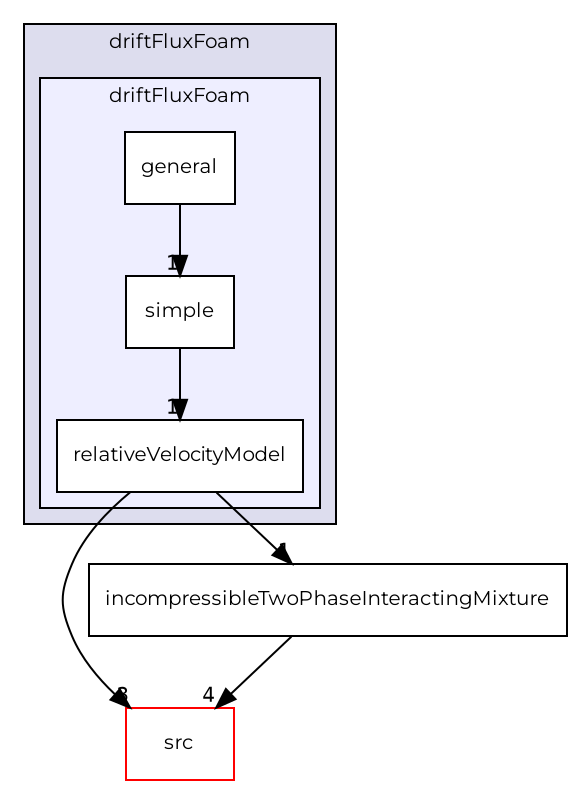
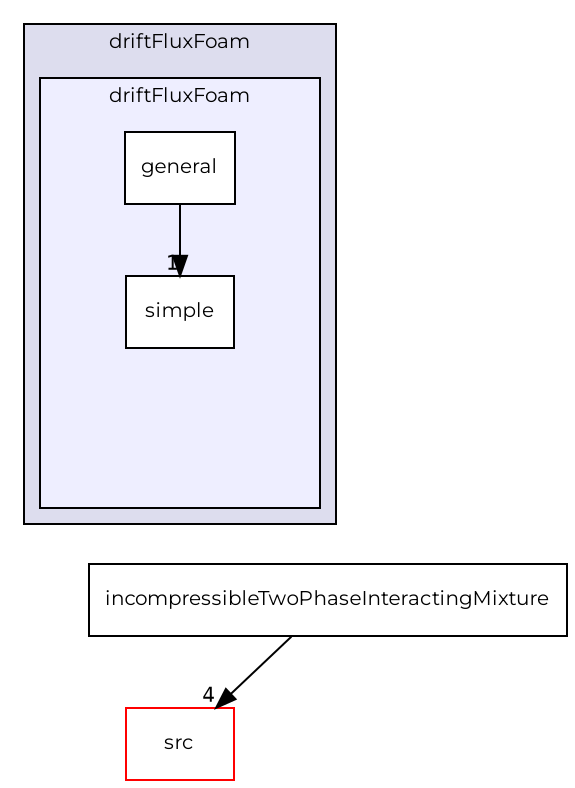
node "relativeVelocityModel": removed
